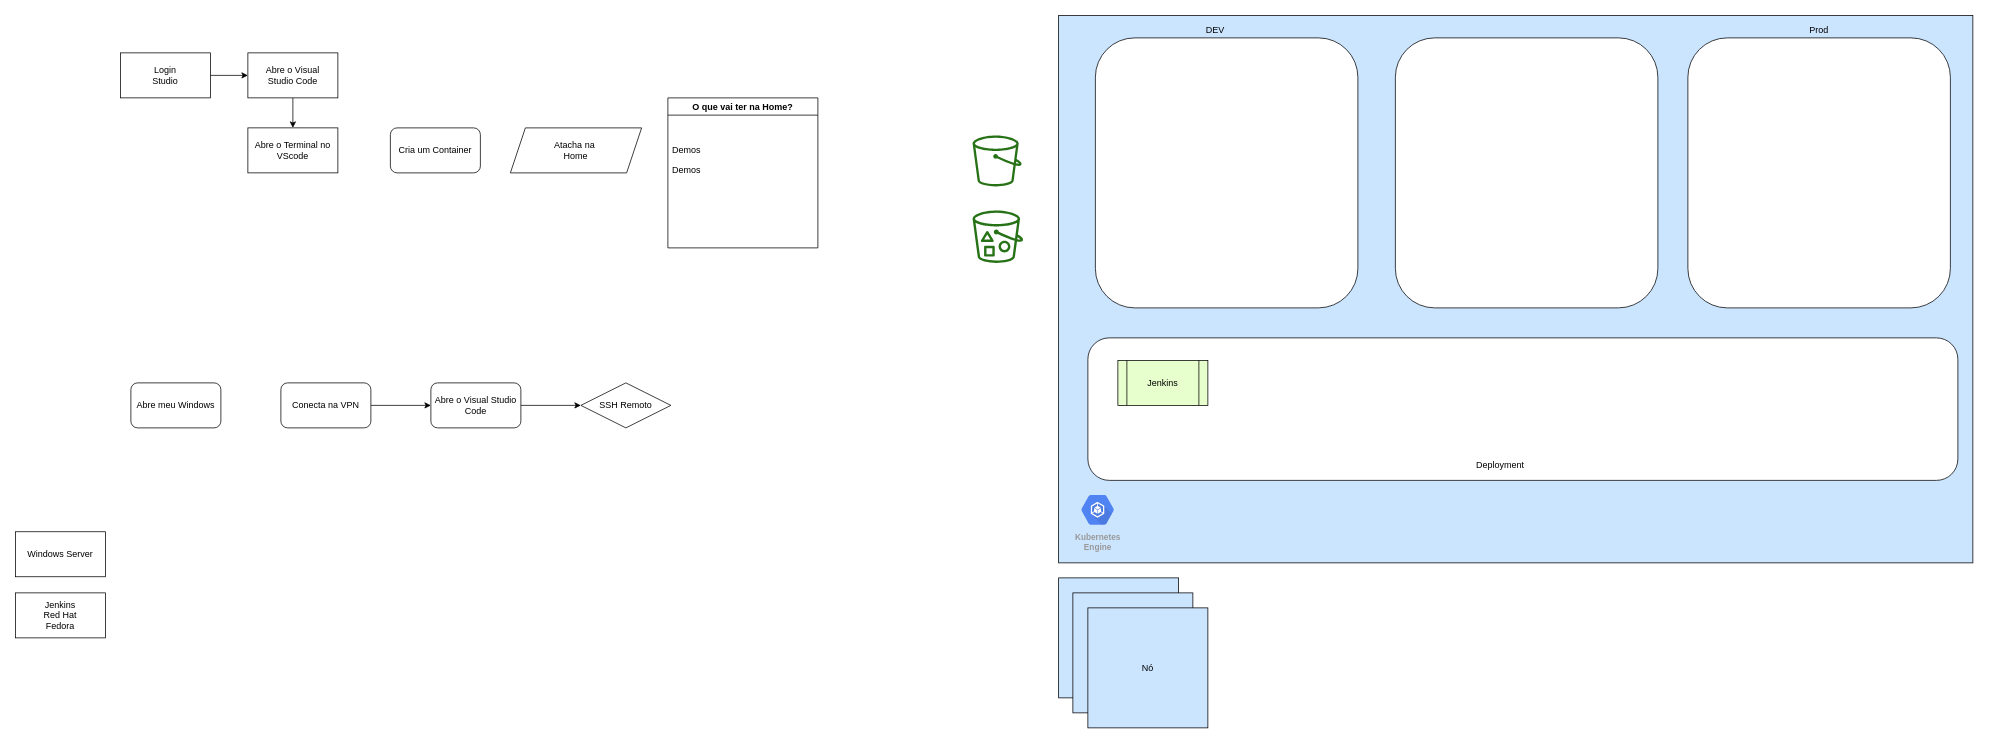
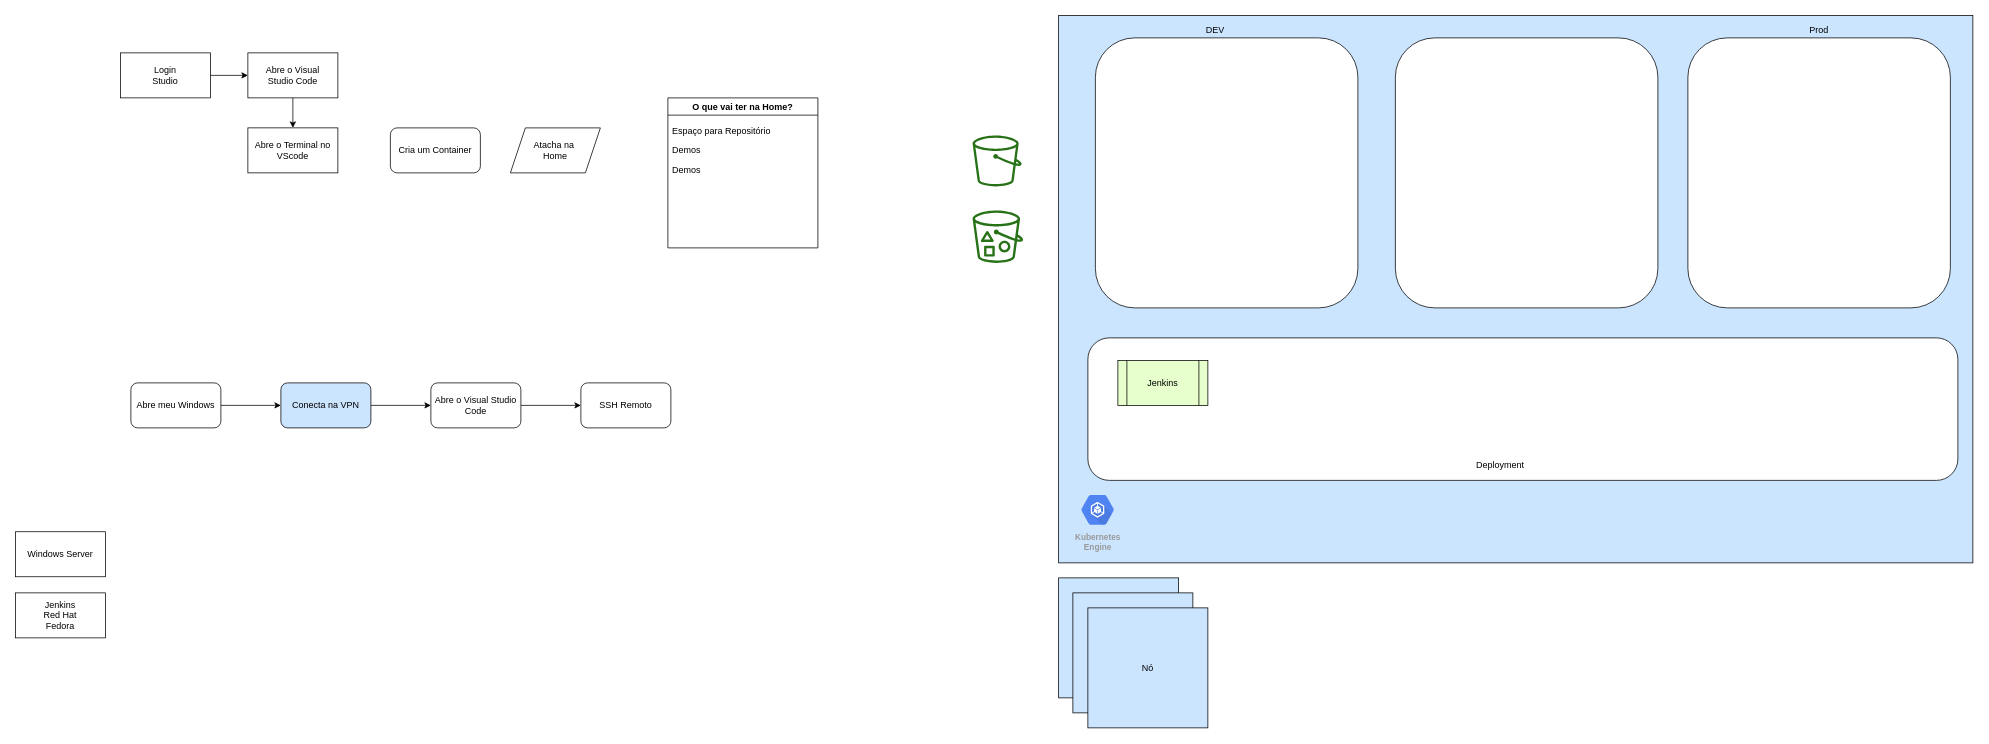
node "Espaço para Repositório": added
node "Atacha na Home": size 131x45 -> 90x45
edge "Abre meu Windows" -> "Conecta na VPN": added
node "Conecta na VPN": fillcolor #ffffff -> #cce5ff
node "SSH Remoto": shape diamond -> rounded rectangle
